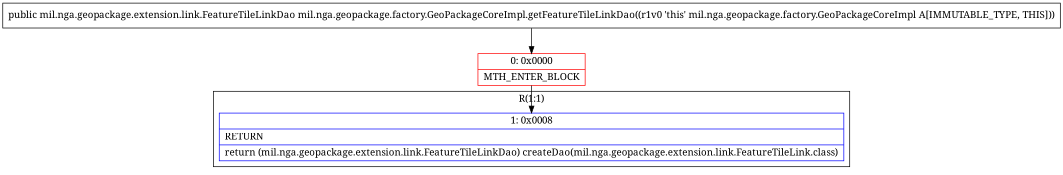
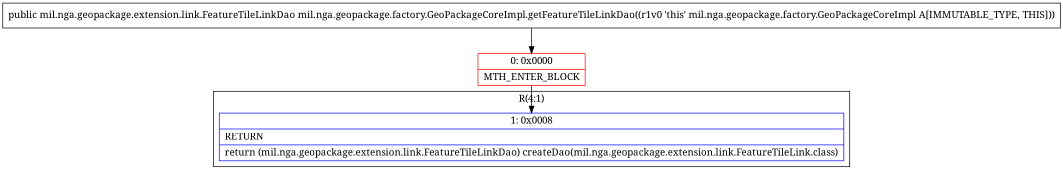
cluster "R(1:1)": label "R(1:1)" -> "R(4:1)"
